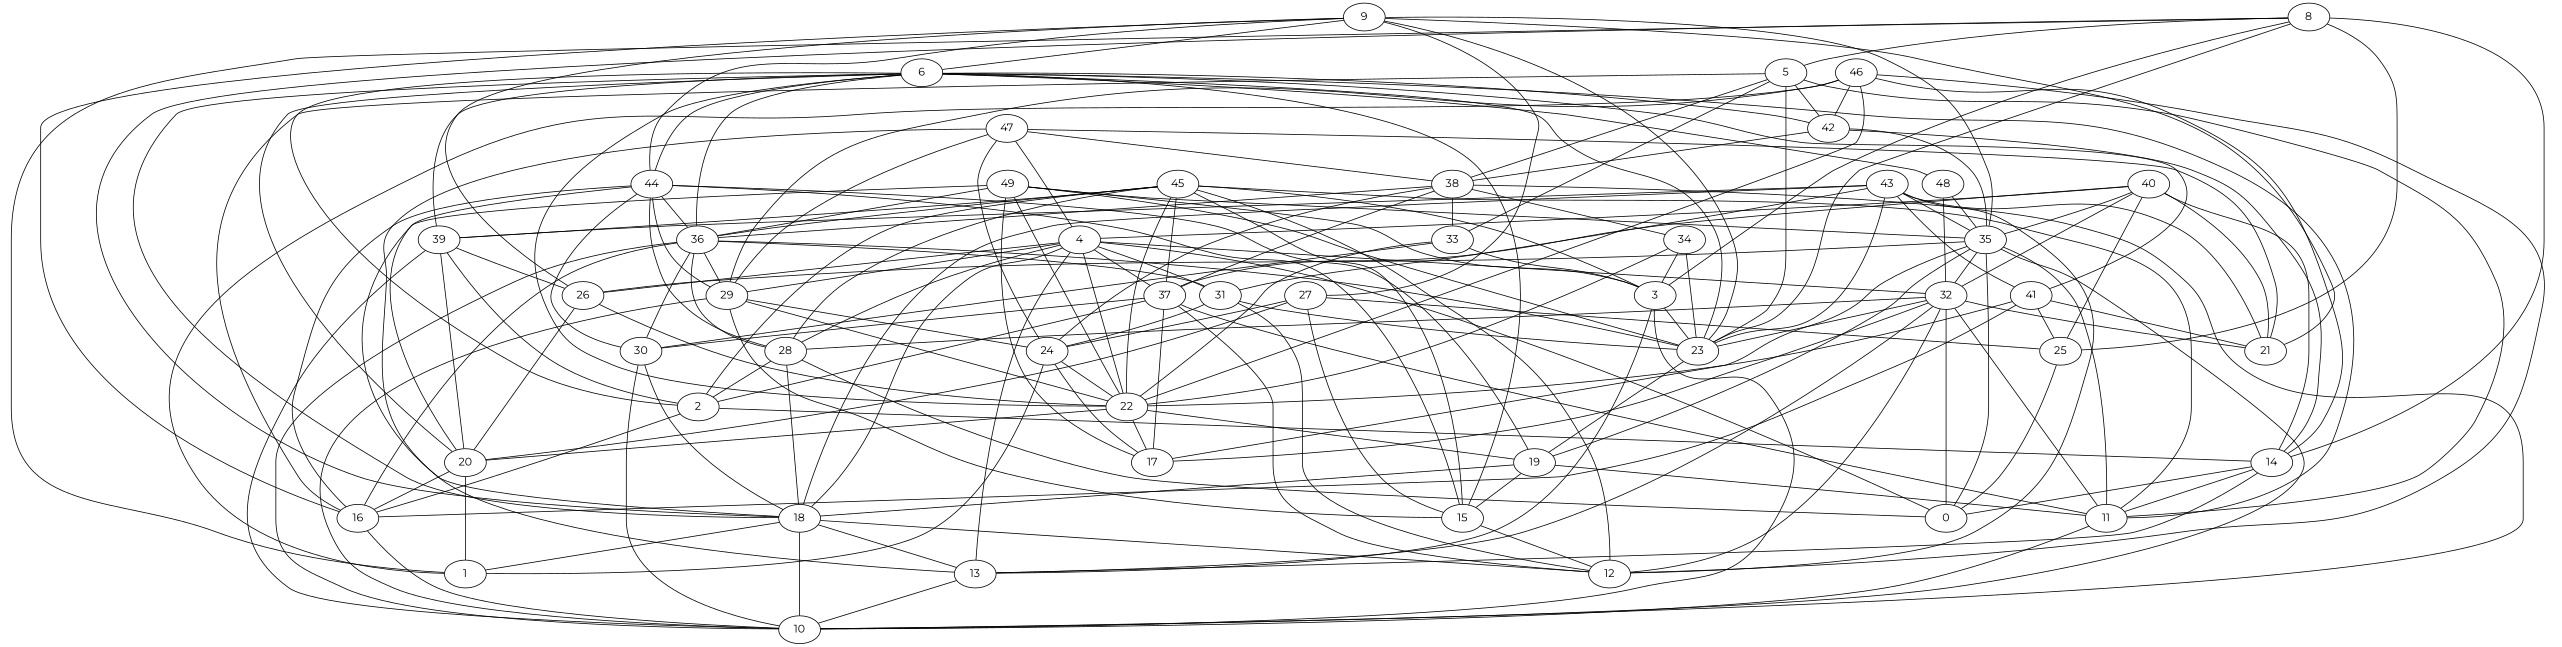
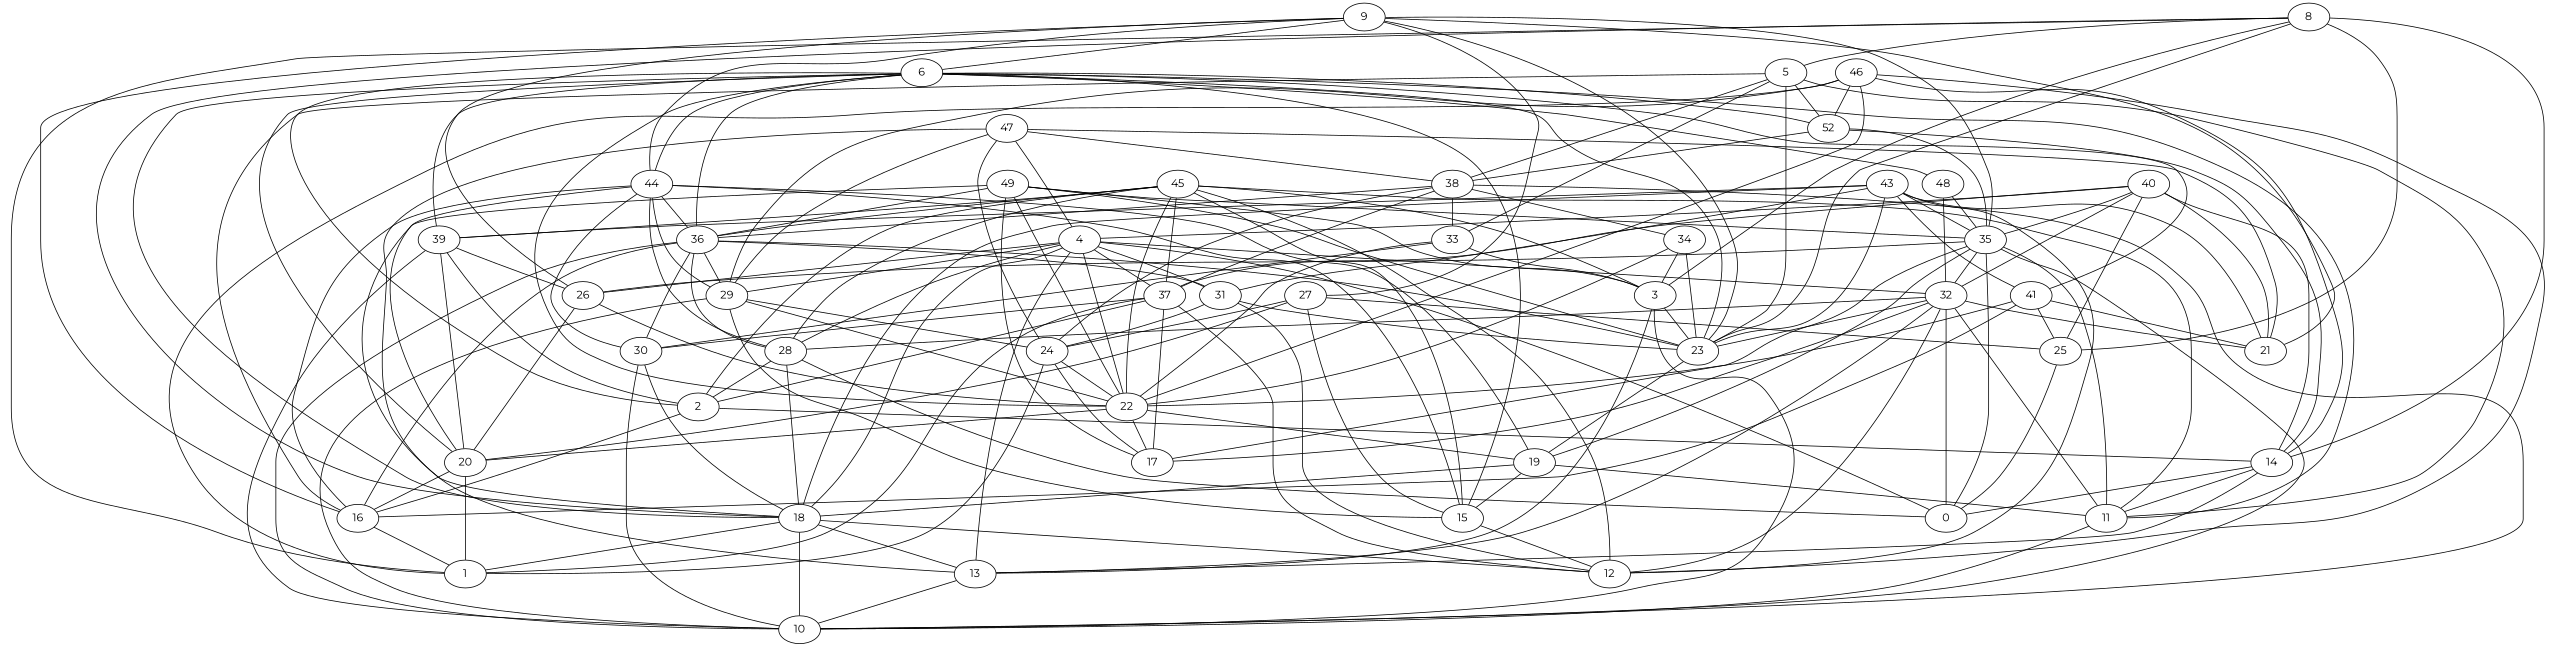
node "42": label "42" -> "52"
edge "37" -- "11": now "37" -- "1"
edge "16" -- "10": now "16" -- "1"
